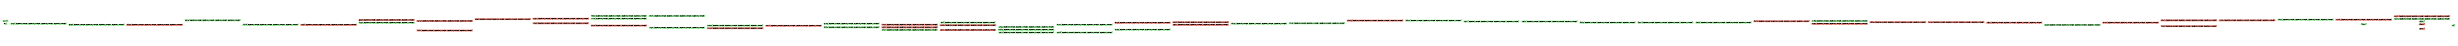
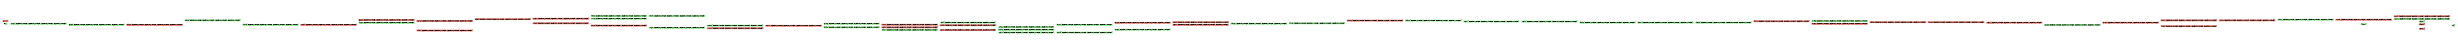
node "218181144 - []": fillcolor palegreen -> salmon
